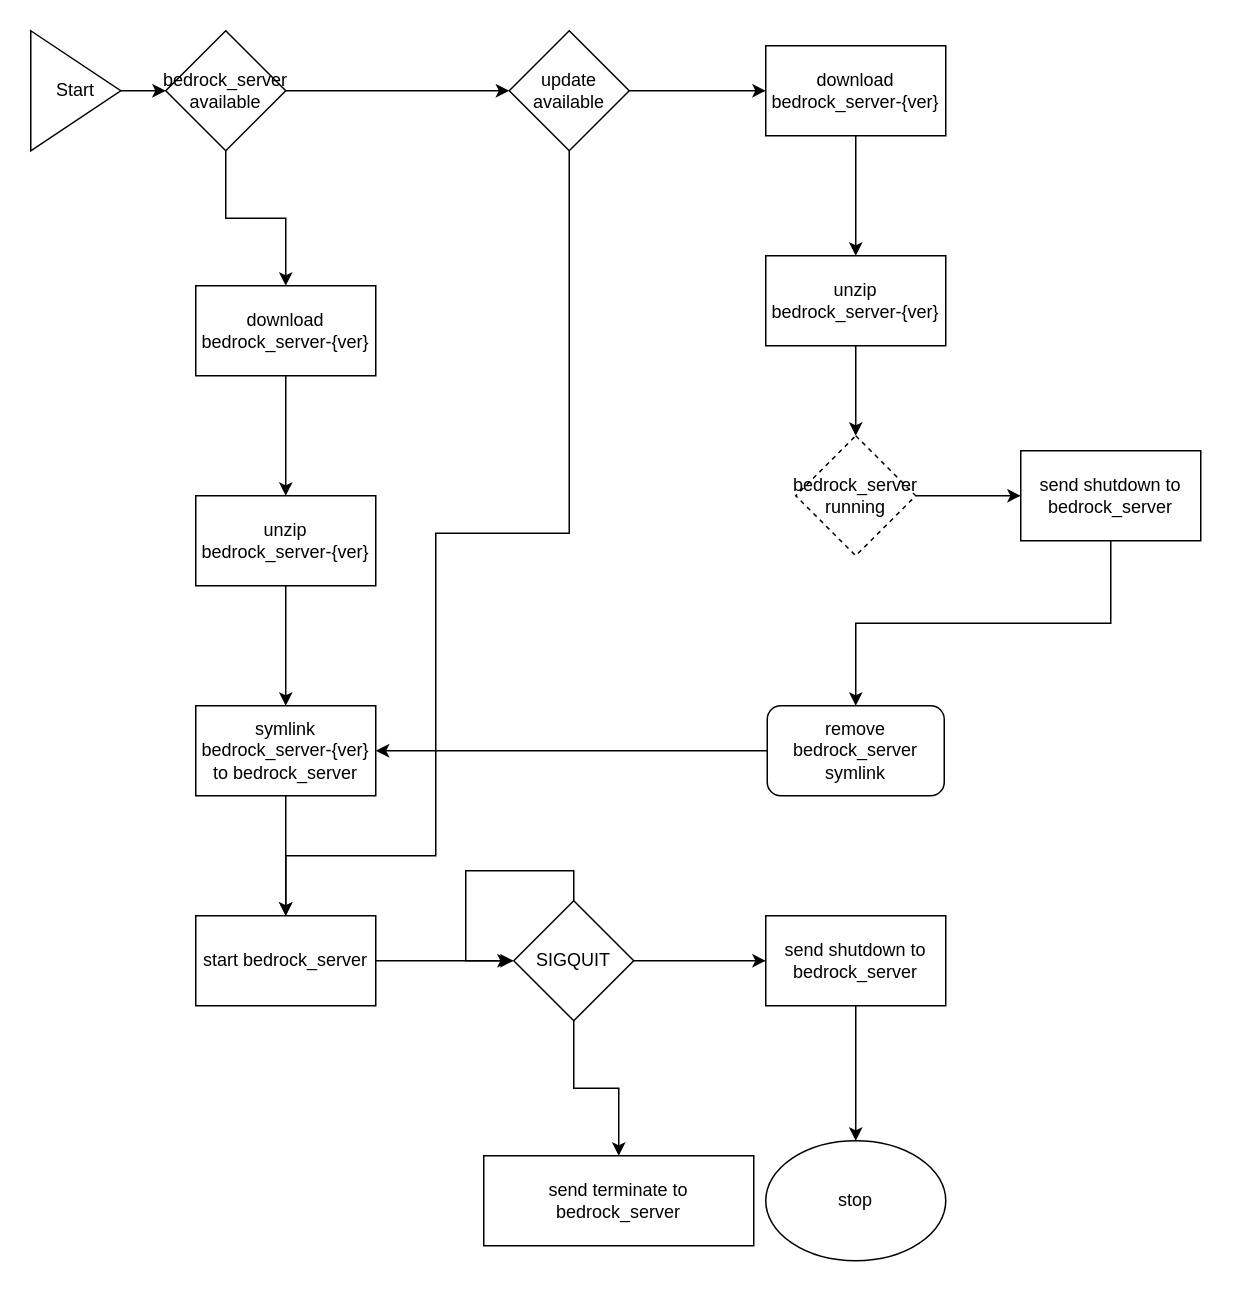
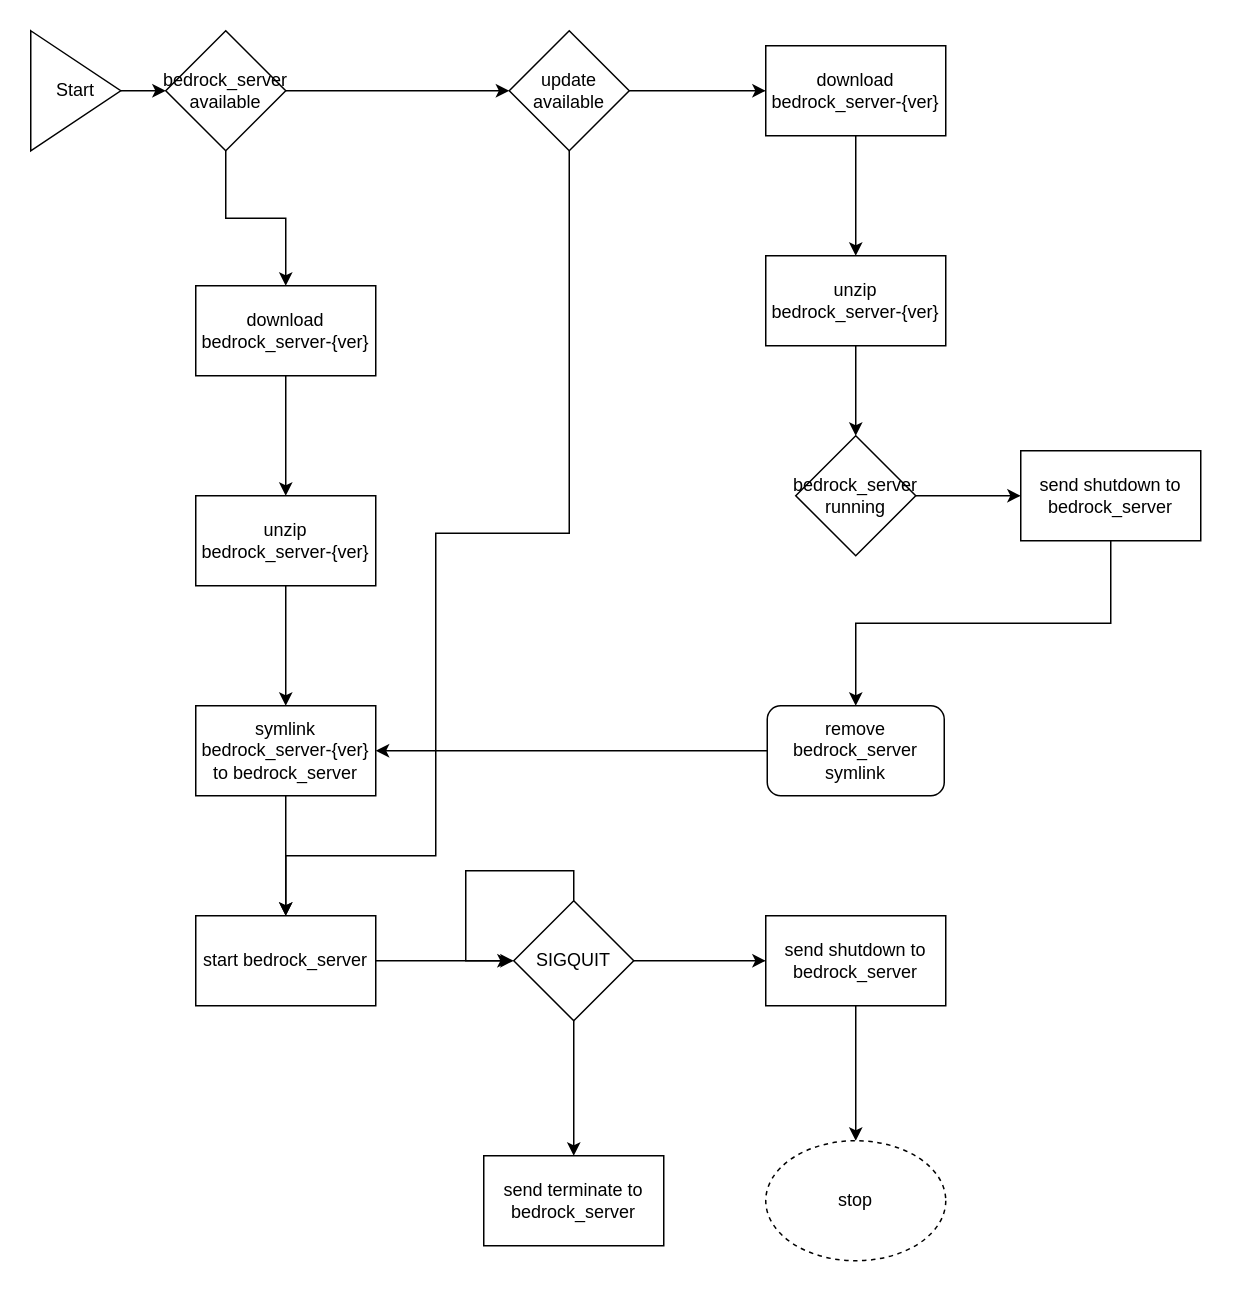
node "bedrock_server running": style dashed -> solid
node "send terminate to bedrock_server": size 270x90 -> 180x90
node "stop": style solid -> dashed
